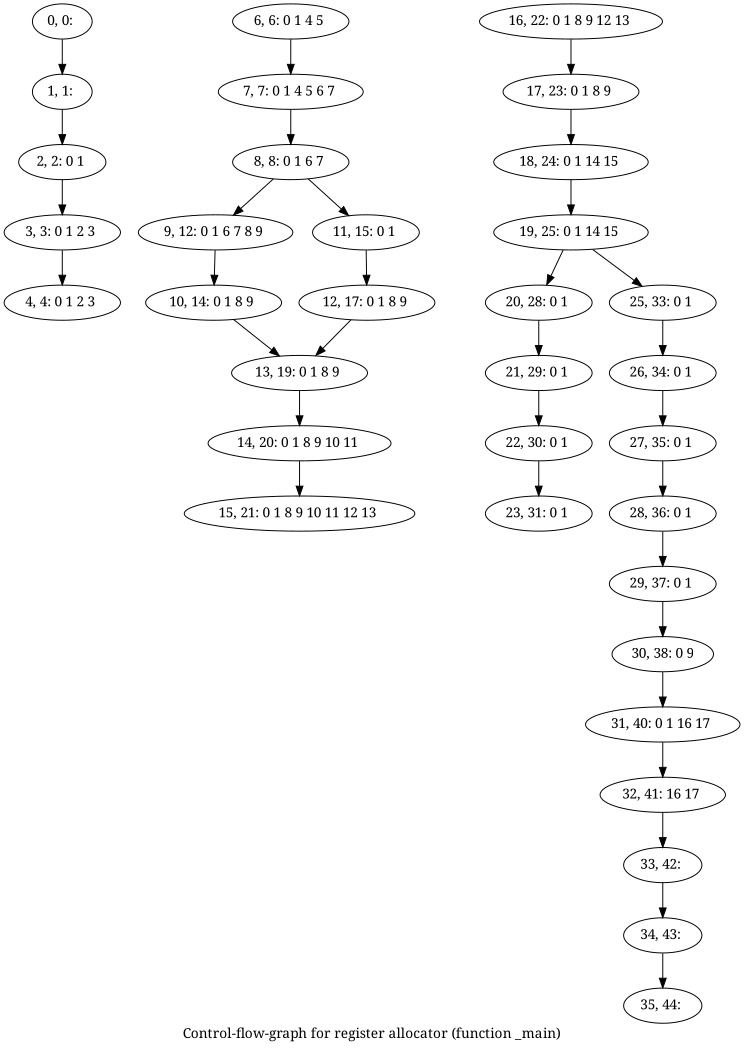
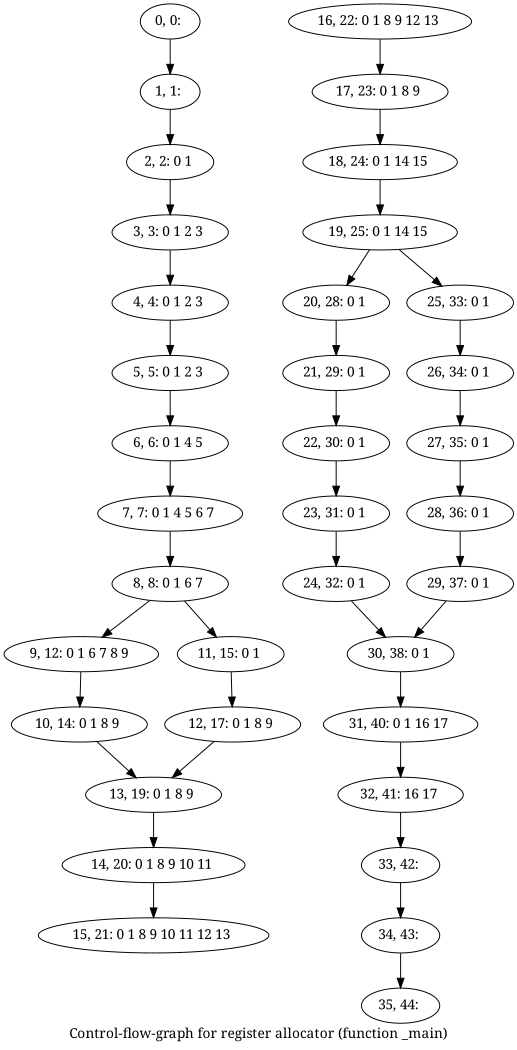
node "5, 5: 0 1 2 3": added
node "24, 32: 0 1": added
node "30, 38: 0 9": label "30, 38: 0 9" -> "30, 38: 0 1"
